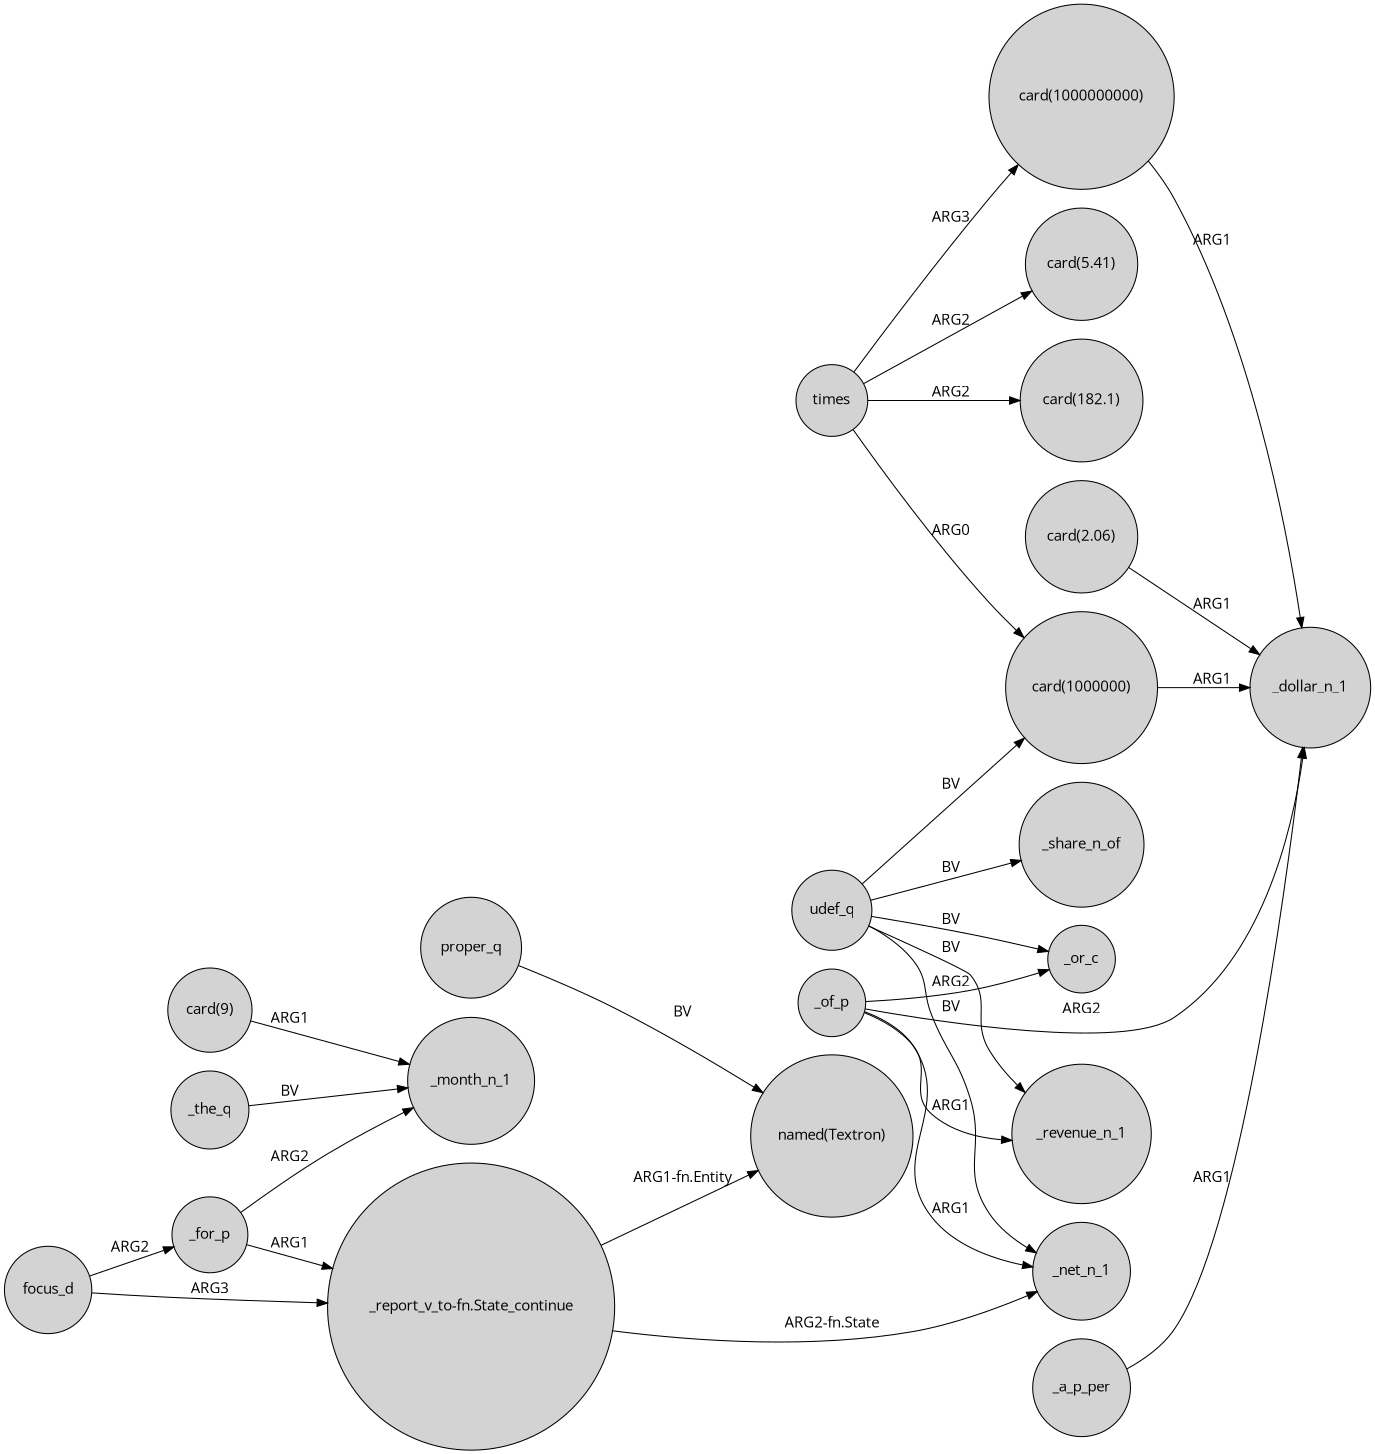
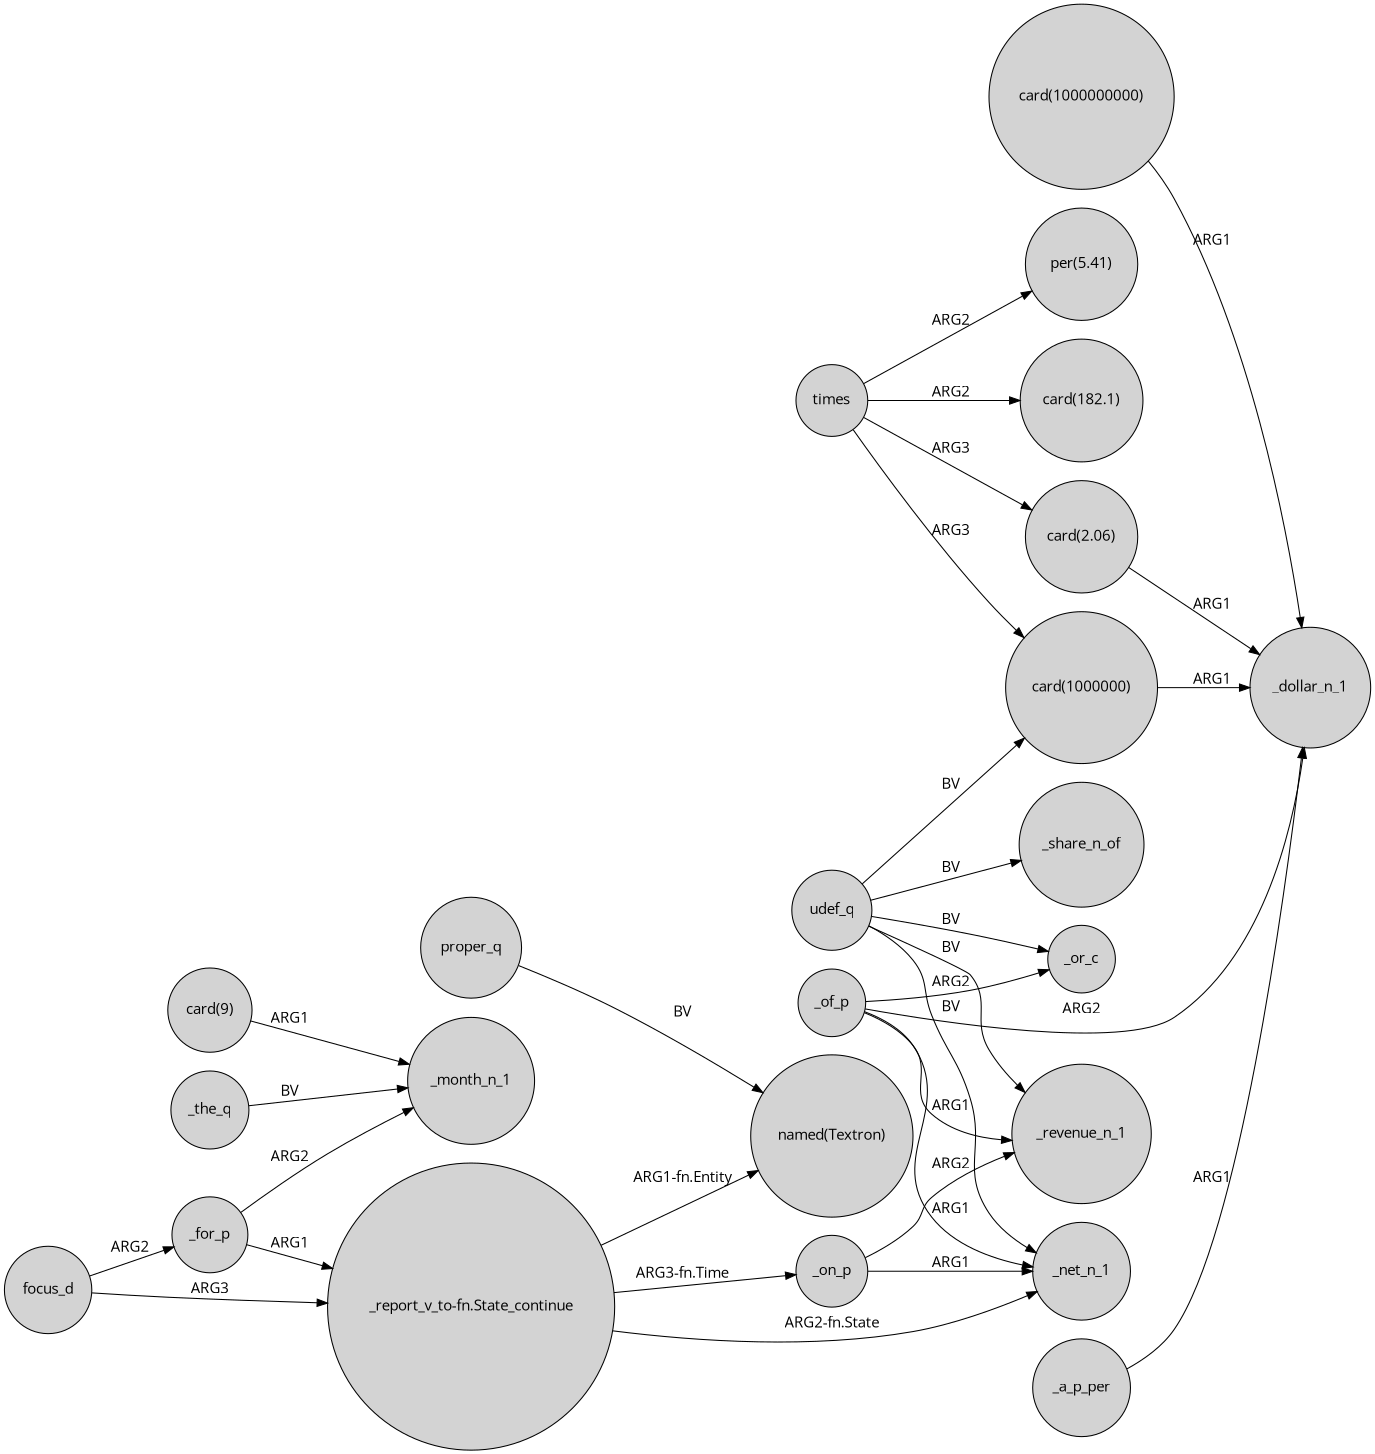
node "card(5.41)": label "card(5.41)" -> "per(5.41)"
edge "times" -> "card(1000000000)": now "times" -> "card(2.06)"
edge "times" -> "card(1000000)": label "ARG0" -> "ARG3"
node "_on_p": added
